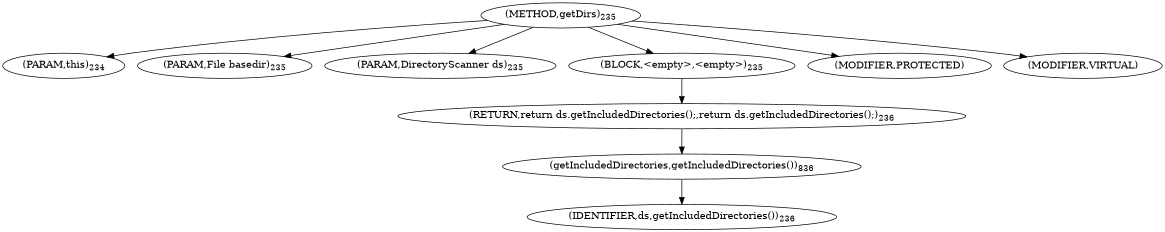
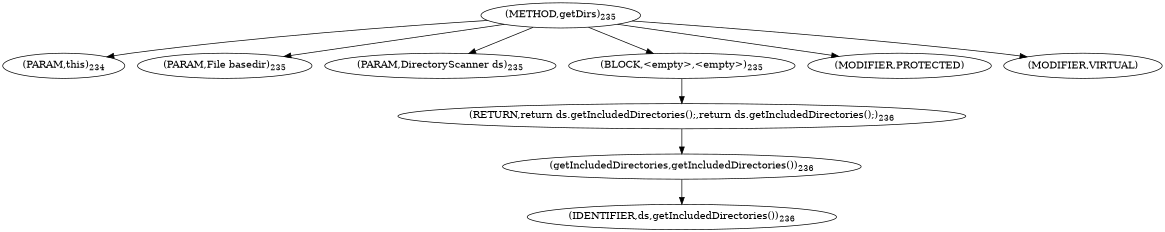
node "(getIncludedDirectories,getIncludedDirectories())": text "836" -> "236"
